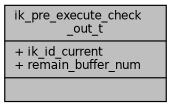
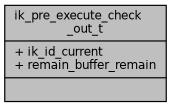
node "ik_pre_execute_check": text "+ remain_buffer_num" -> "+ remain_buffer_remain"
